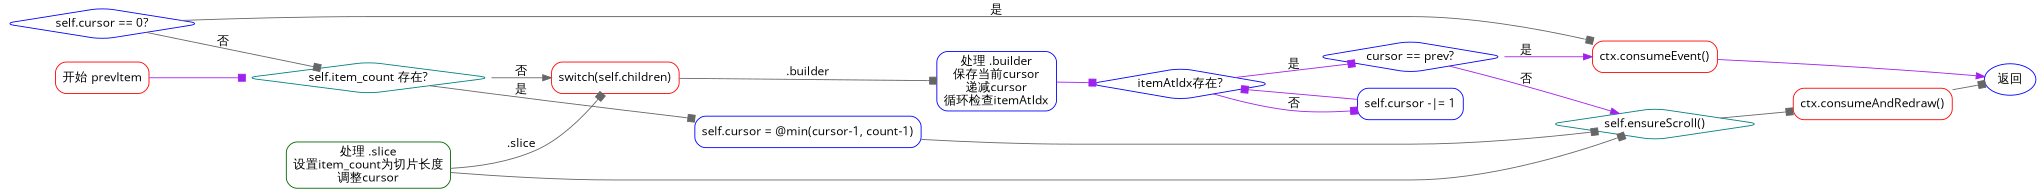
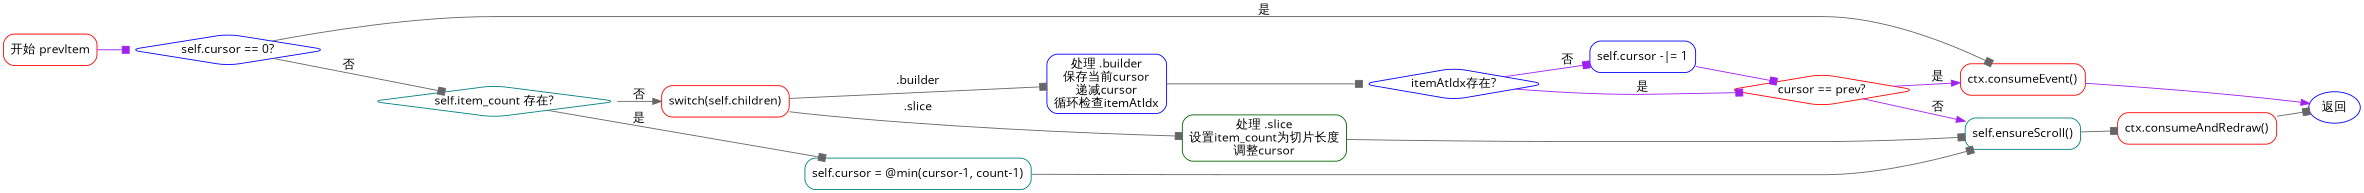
node "cursor == prev?": color blue -> red
edge "开始 prevItem" -> "self.item_count 存在?": now "开始 prevItem" -> "self.cursor == 0?"
edge "处理 .builder 保存当前cursor 递减cursor 循环检查itemAtIdx" -> "itemAtIdx存在?": color purple -> gray40
edge "self.cursor -|= 1" -> "itemAtIdx存在?": now "self.cursor -|= 1" -> "cursor == prev?"
node "self.ensureScroll()": shape diamond -> box
node "self.cursor = @min(cursor-1, count-1)": color blue -> teal
edge "处理 .slice 设置item_count为切片长度 调整cursor" -> "switch(self.children)": reversed
